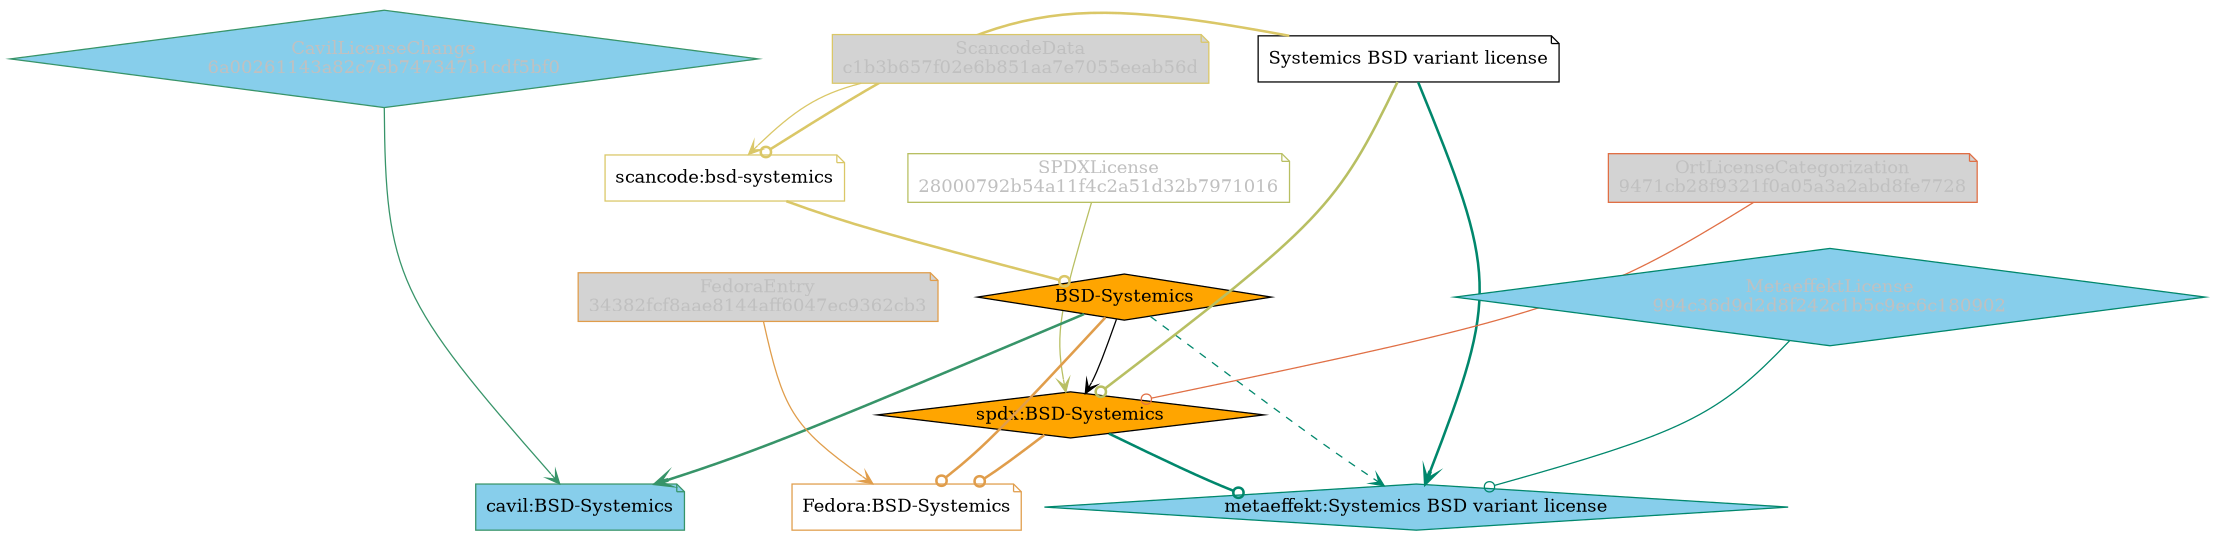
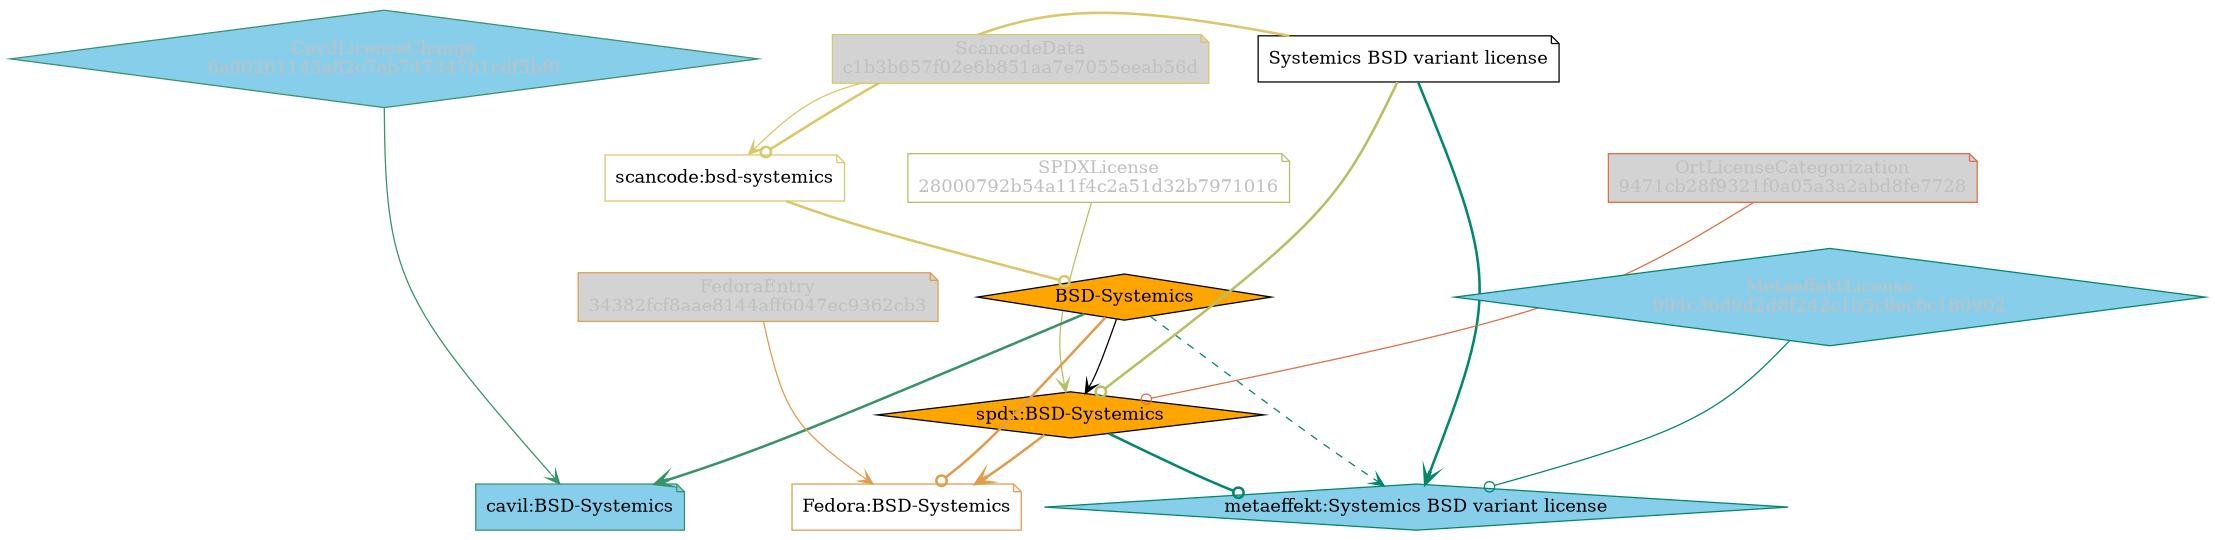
edge "spdx:BSD-Systemics" -> "Fedora:BSD-Systemics": arrowhead odot -> vee
